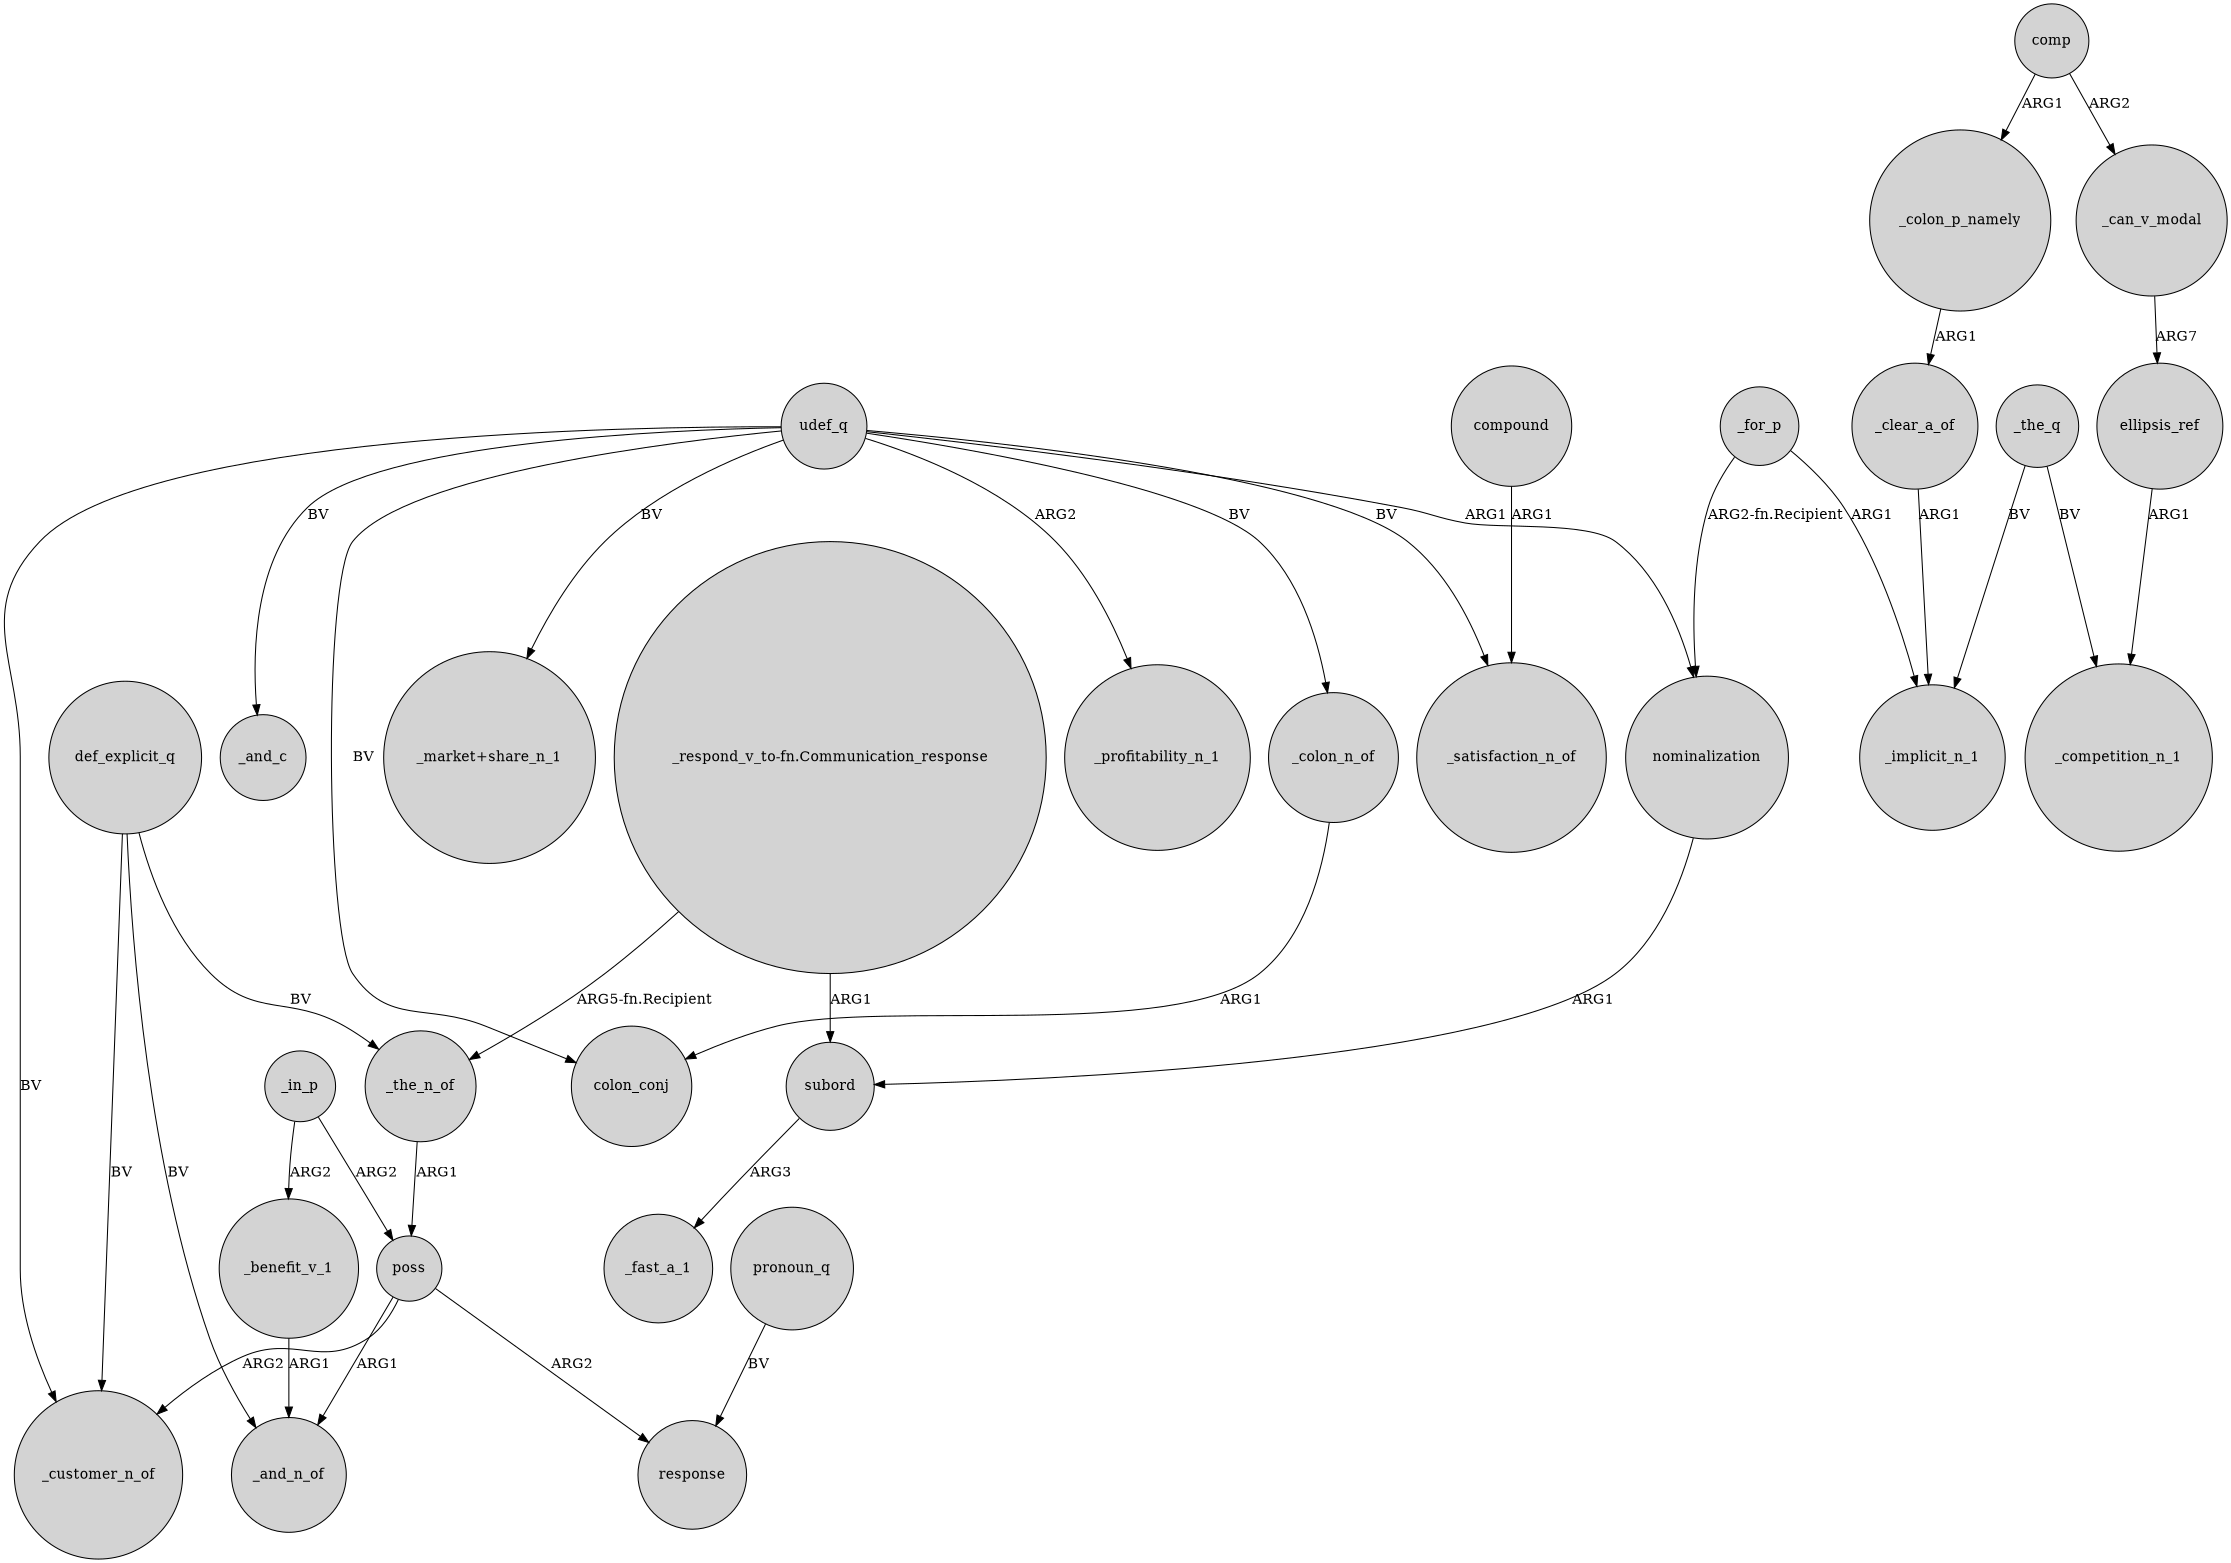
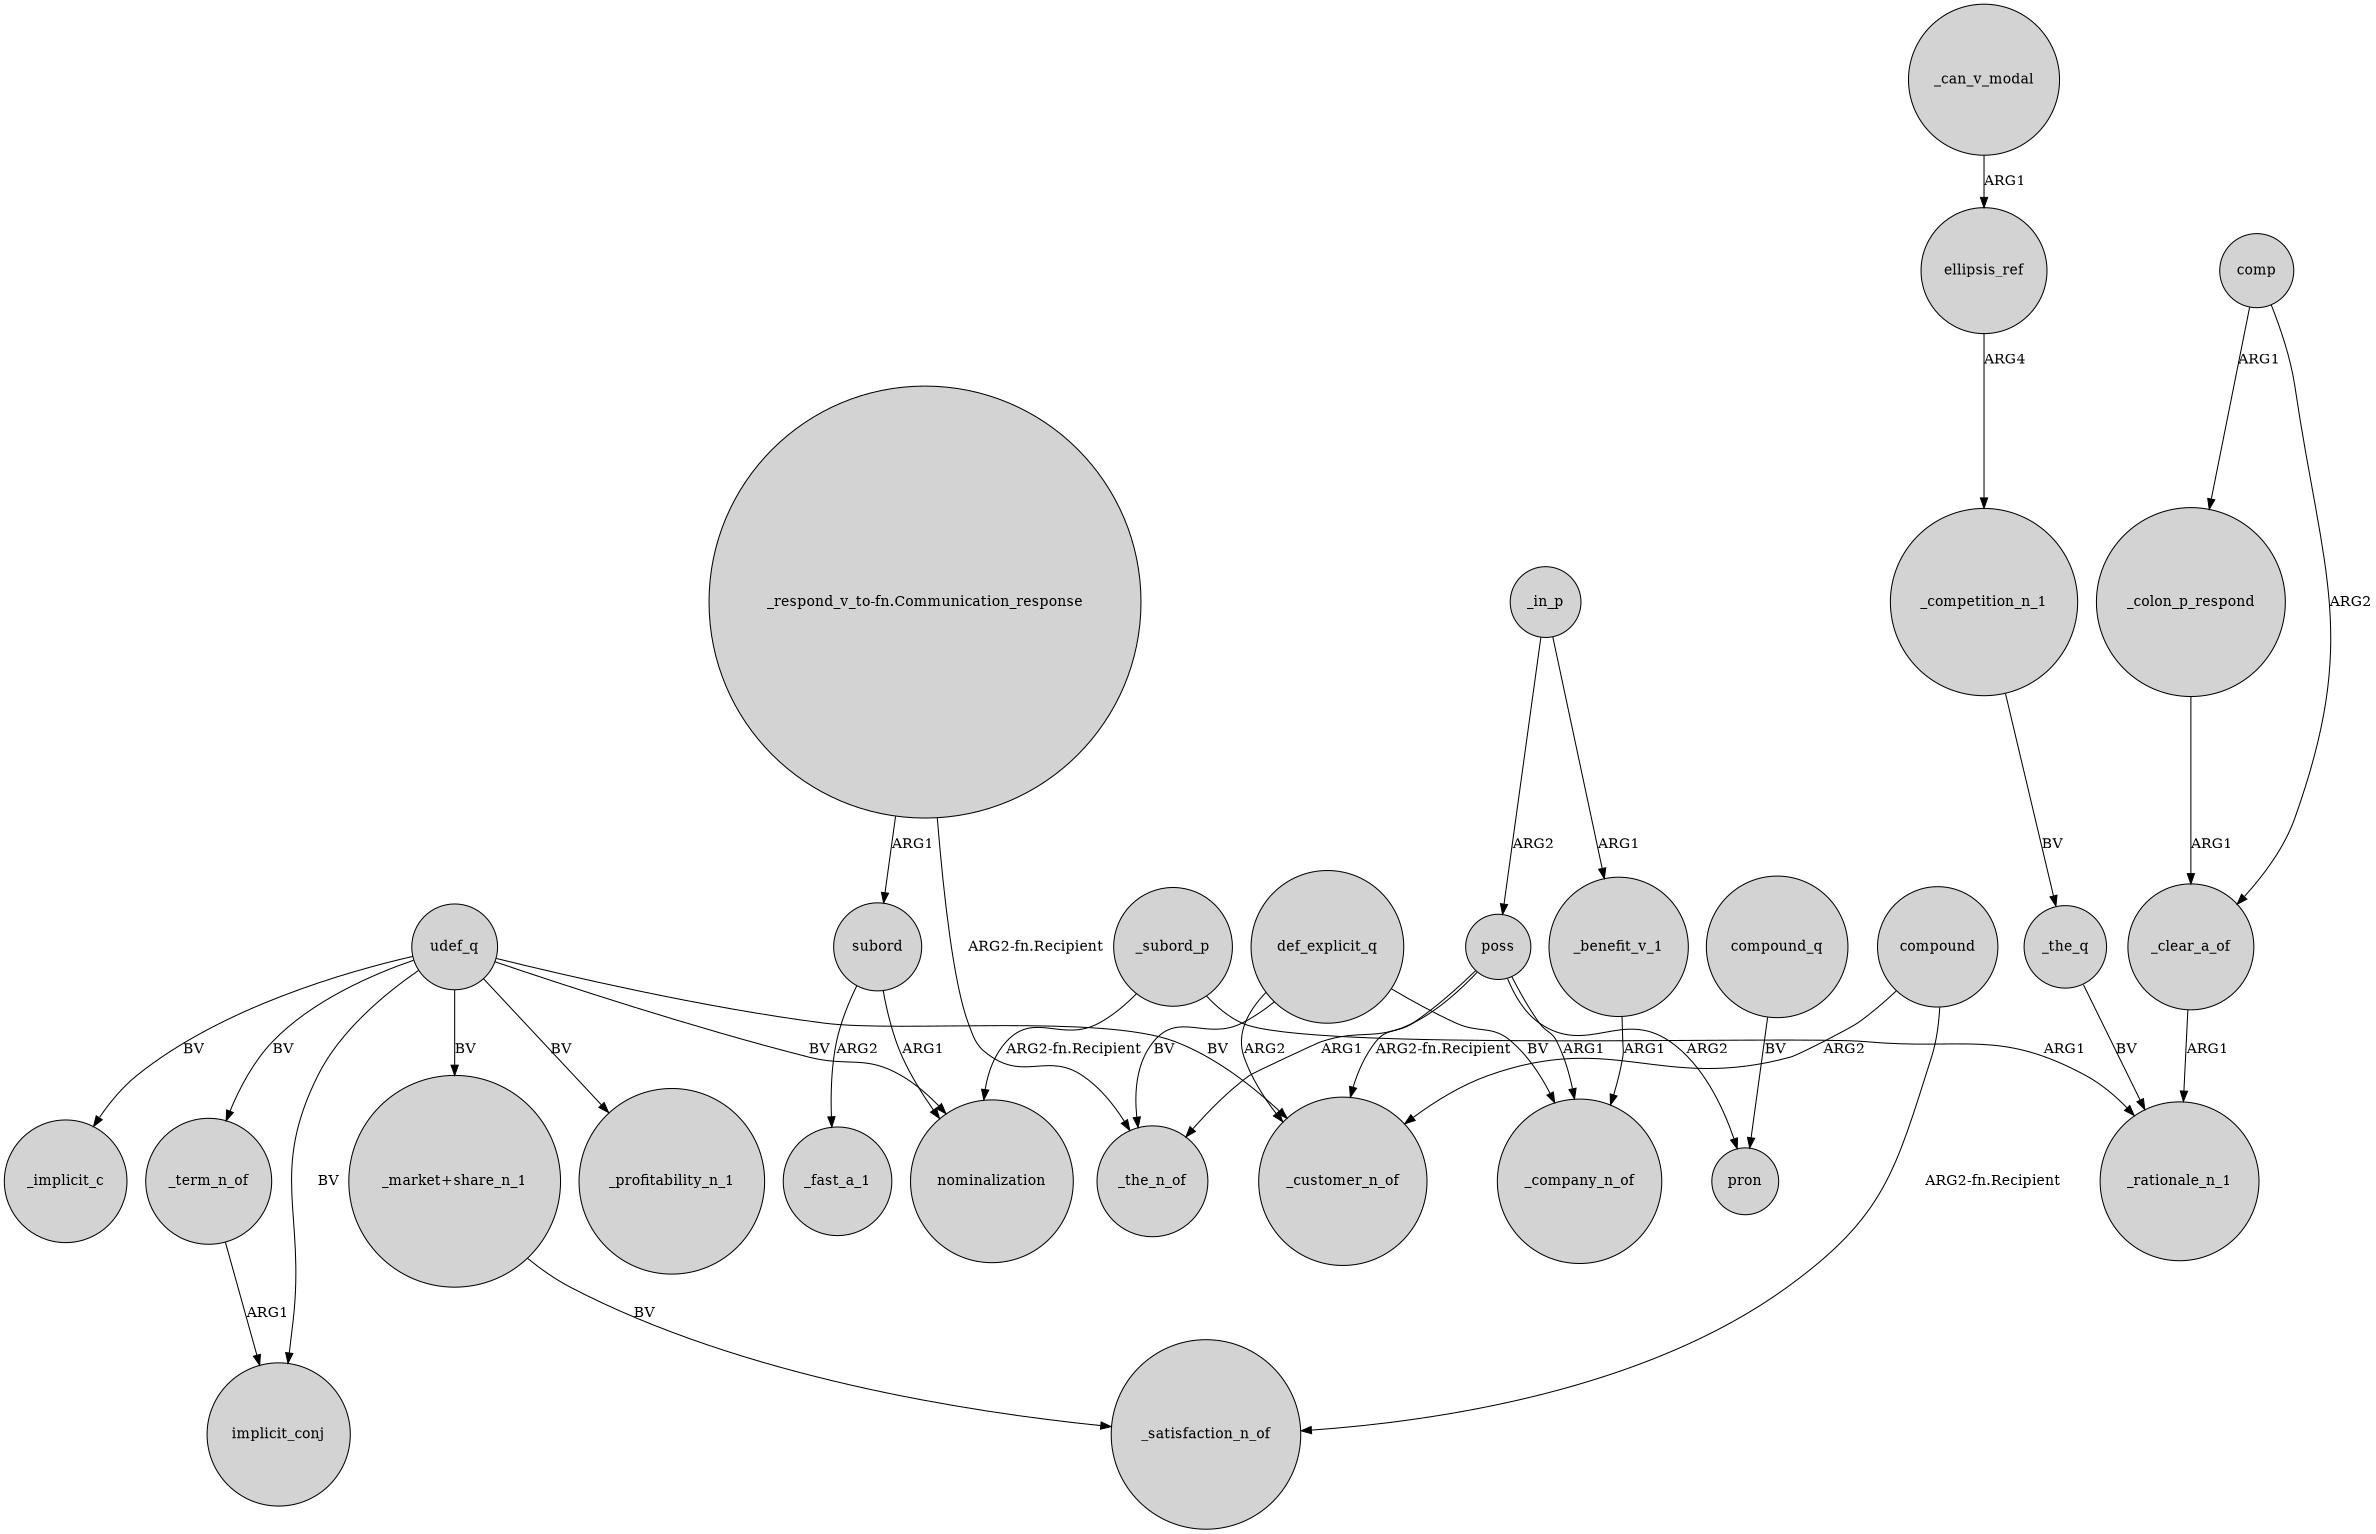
edge "comp" -> "_can_v_modal": now "comp" -> "_clear_a_of"
node "_colon_p_namely": label "_colon_p_namely" -> "_colon_p_respond"
edge "_can_v_modal" -> "ellipsis_ref": label "ARG7" -> "ARG1"
node "_for_p": label "_for_p" -> "_subord_p"
edge "udef_q" -> "_satisfaction_n_of": now "_market+share_n_1" -> "_satisfaction_n_of"
edge "udef_q" -> "_profitability_n_1": label "ARG2" -> "BV"
edge "udef_q" -> "nominalization": label "ARG1" -> "BV"
edge "compound" -> "_satisfaction_n_of": label "ARG1" -> "ARG2-fn.Recipient"
edge "ellipsis_ref" -> "_competition_n_1": label "ARG1" -> "ARG4"
edge "_the_q" -> "_competition_n_1": reversed
node "_and_c": label "_and_c" -> "_implicit_c"
node "_colon_n_of": label "_colon_n_of" -> "_term_n_of"
node "_implicit_n_1": label "_implicit_n_1" -> "_rationale_n_1"
edge "_respond_v_to-fn.Communication_response" -> "_the_n_of": label "ARG5-fn.Recipient" -> "ARG2-fn.Recipient"
edge "nominalization" -> "subord": reversed
edge "compound" -> "_customer_n_of": added, label "ARG2"
node "colon_conj": label "colon_conj" -> "implicit_conj"
edge "def_explicit_q" -> "_customer_n_of": label "BV" -> "ARG2"
edge "_in_p" -> "_benefit_v_1": label "ARG2" -> "ARG1"
edge "subord" -> "_fast_a_1": label "ARG3" -> "ARG2"
edge "_the_n_of" -> "poss": reversed
node "pronoun_q": label "pronoun_q" -> "compound_q"
edge "poss" -> "_customer_n_of": label "ARG2" -> "ARG2-fn.Recipient"
node "_and_n_of": label "_and_n_of" -> "_company_n_of"
node "response": label "response" -> "pron"
